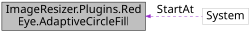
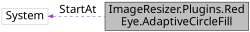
edge "System" -> "ImageResizer.Plugins.Red Eye.AdaptiveCircleFill": reversed
